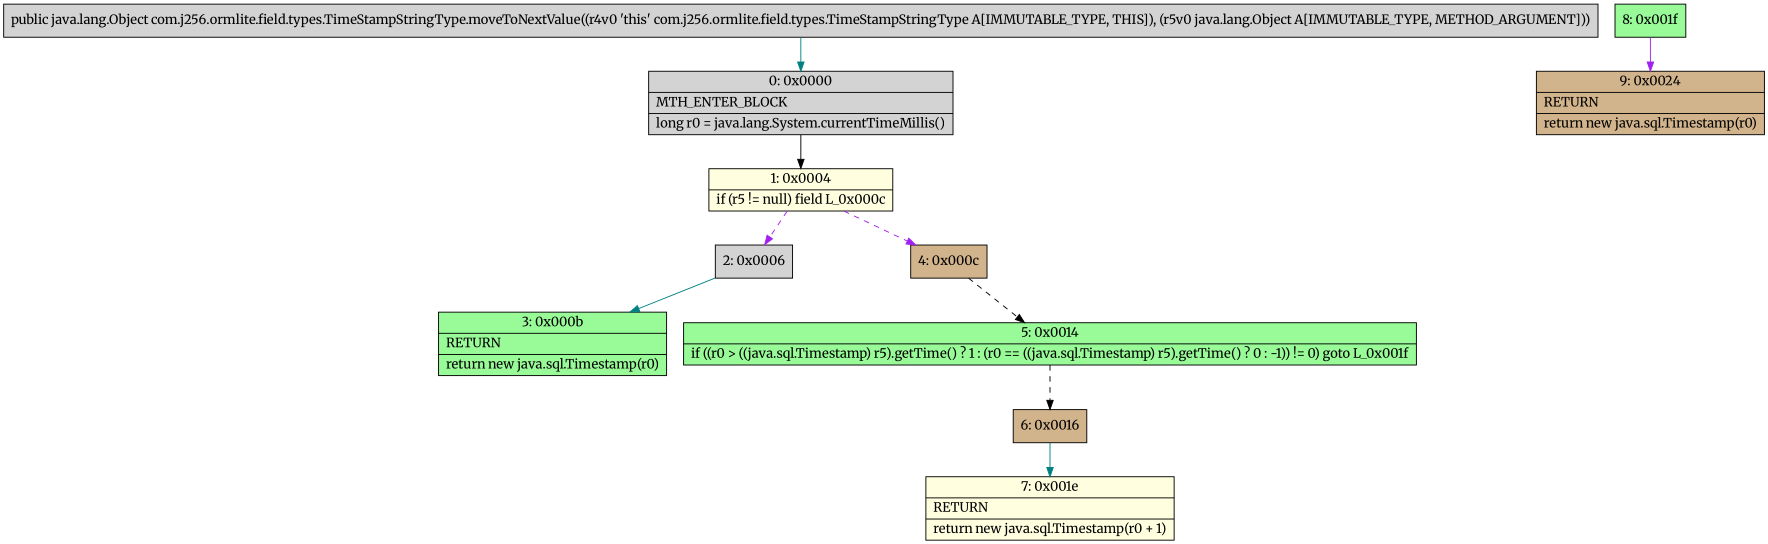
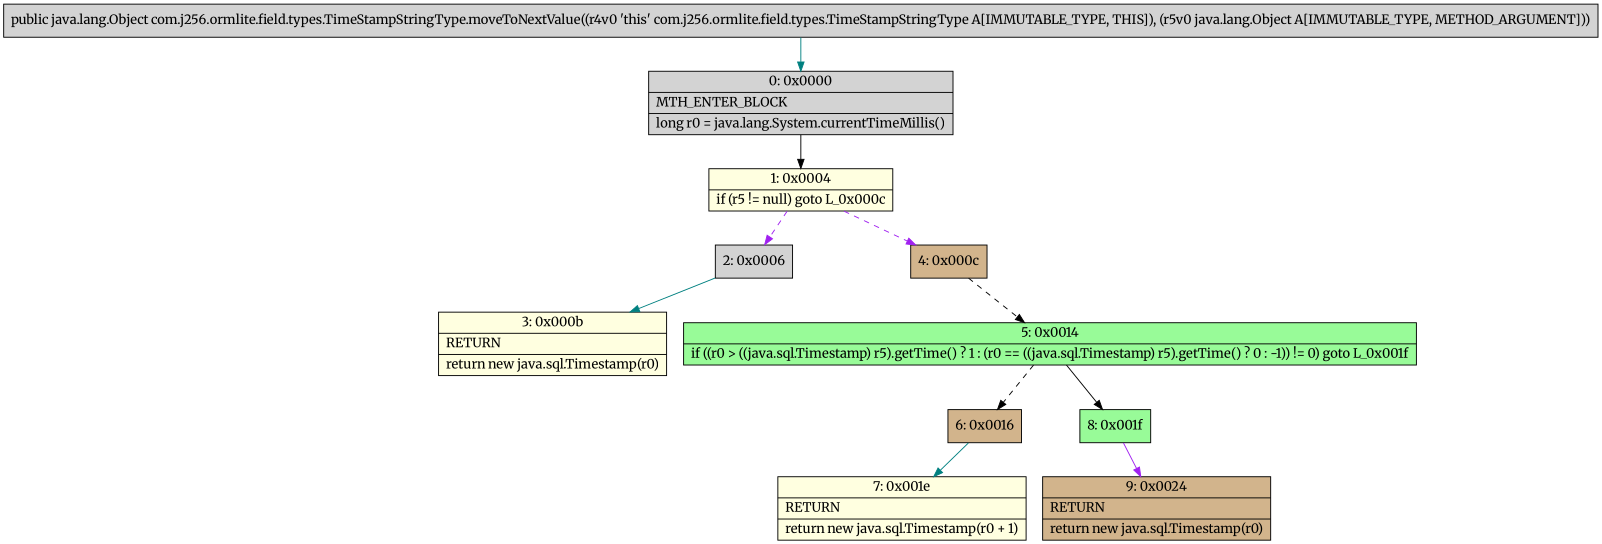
node "1: 0x0004": text "if (r5 != null) field L_0x000c" -> "if (r5 != null) goto L_0x000c"
node "3: 0x000b": fillcolor palegreen -> lightyellow
edge "5: 0x0014" -> "8: 0x001f": added
